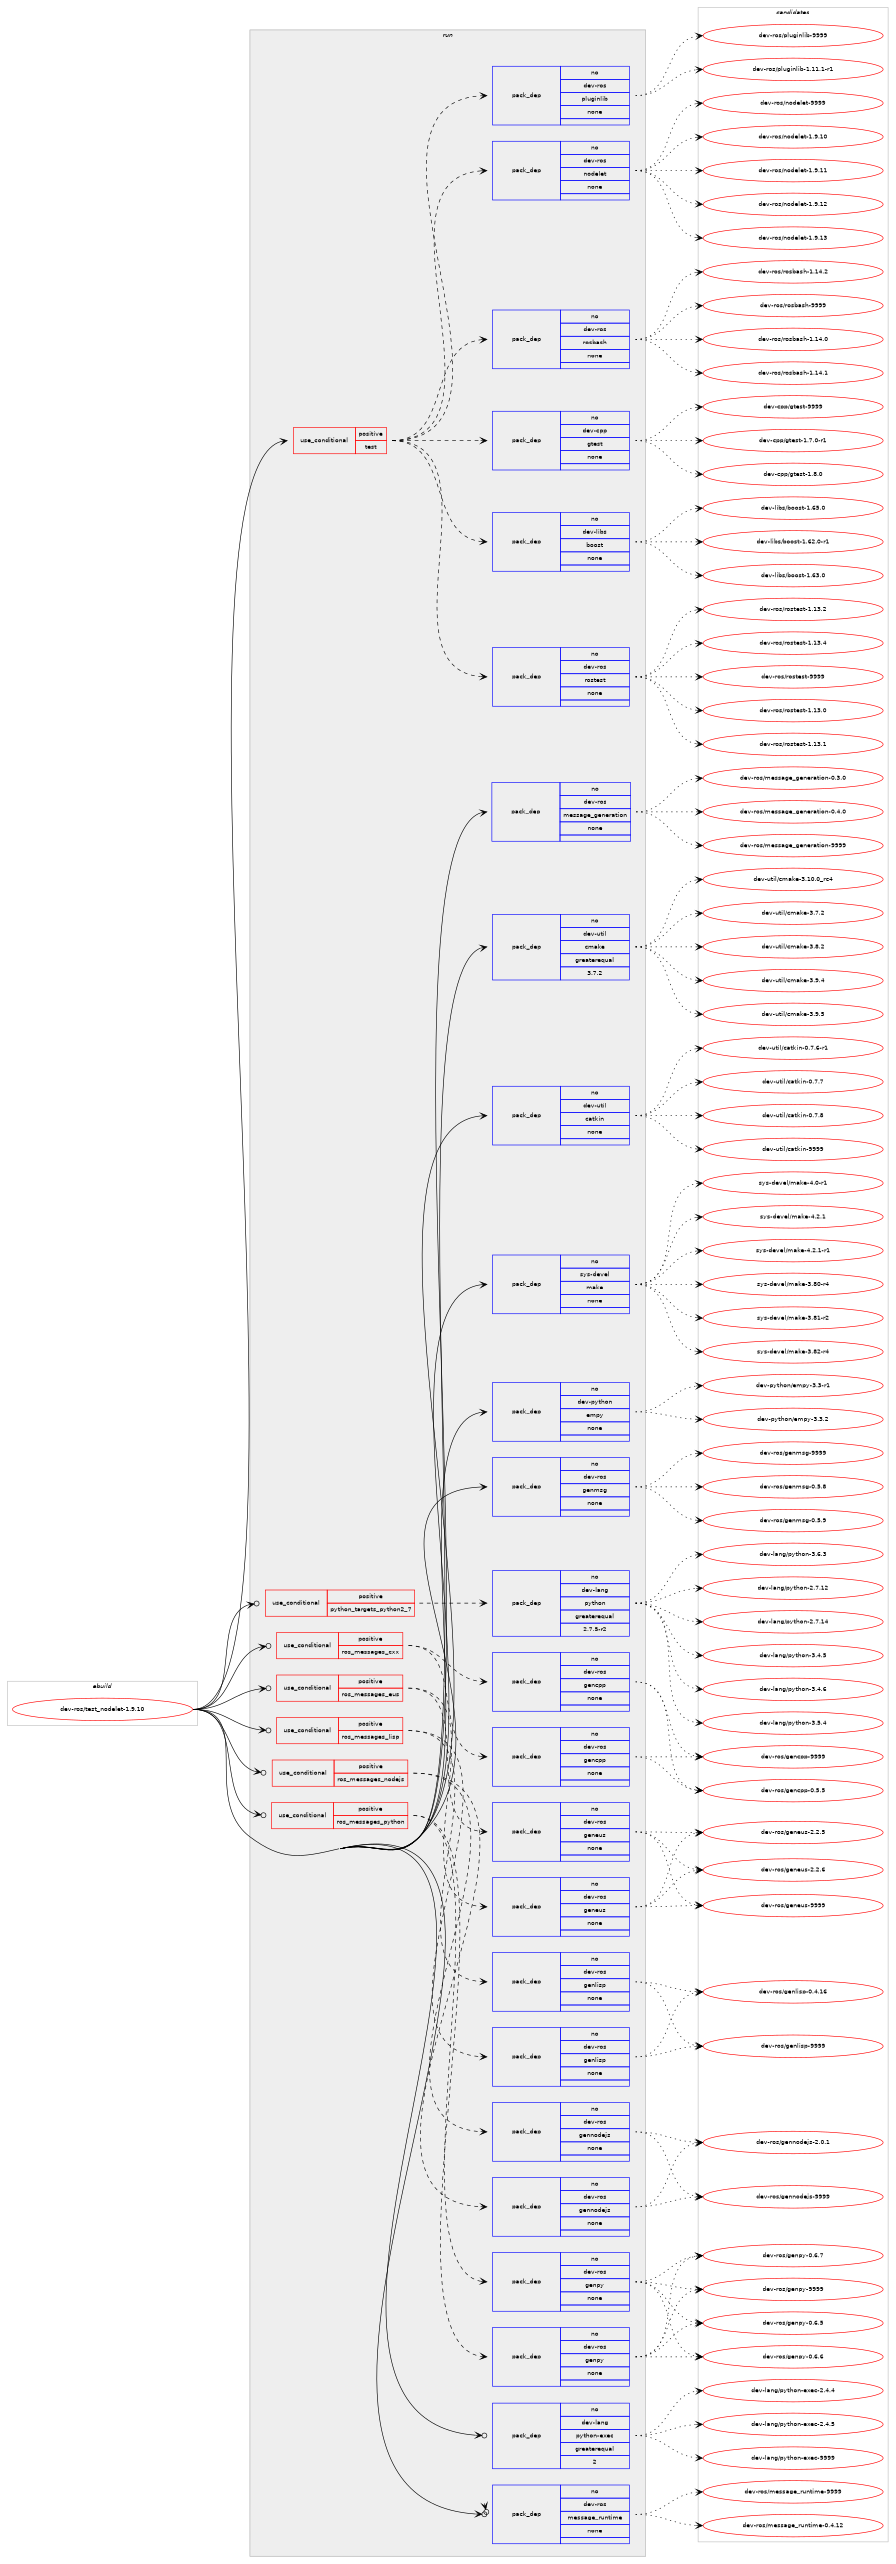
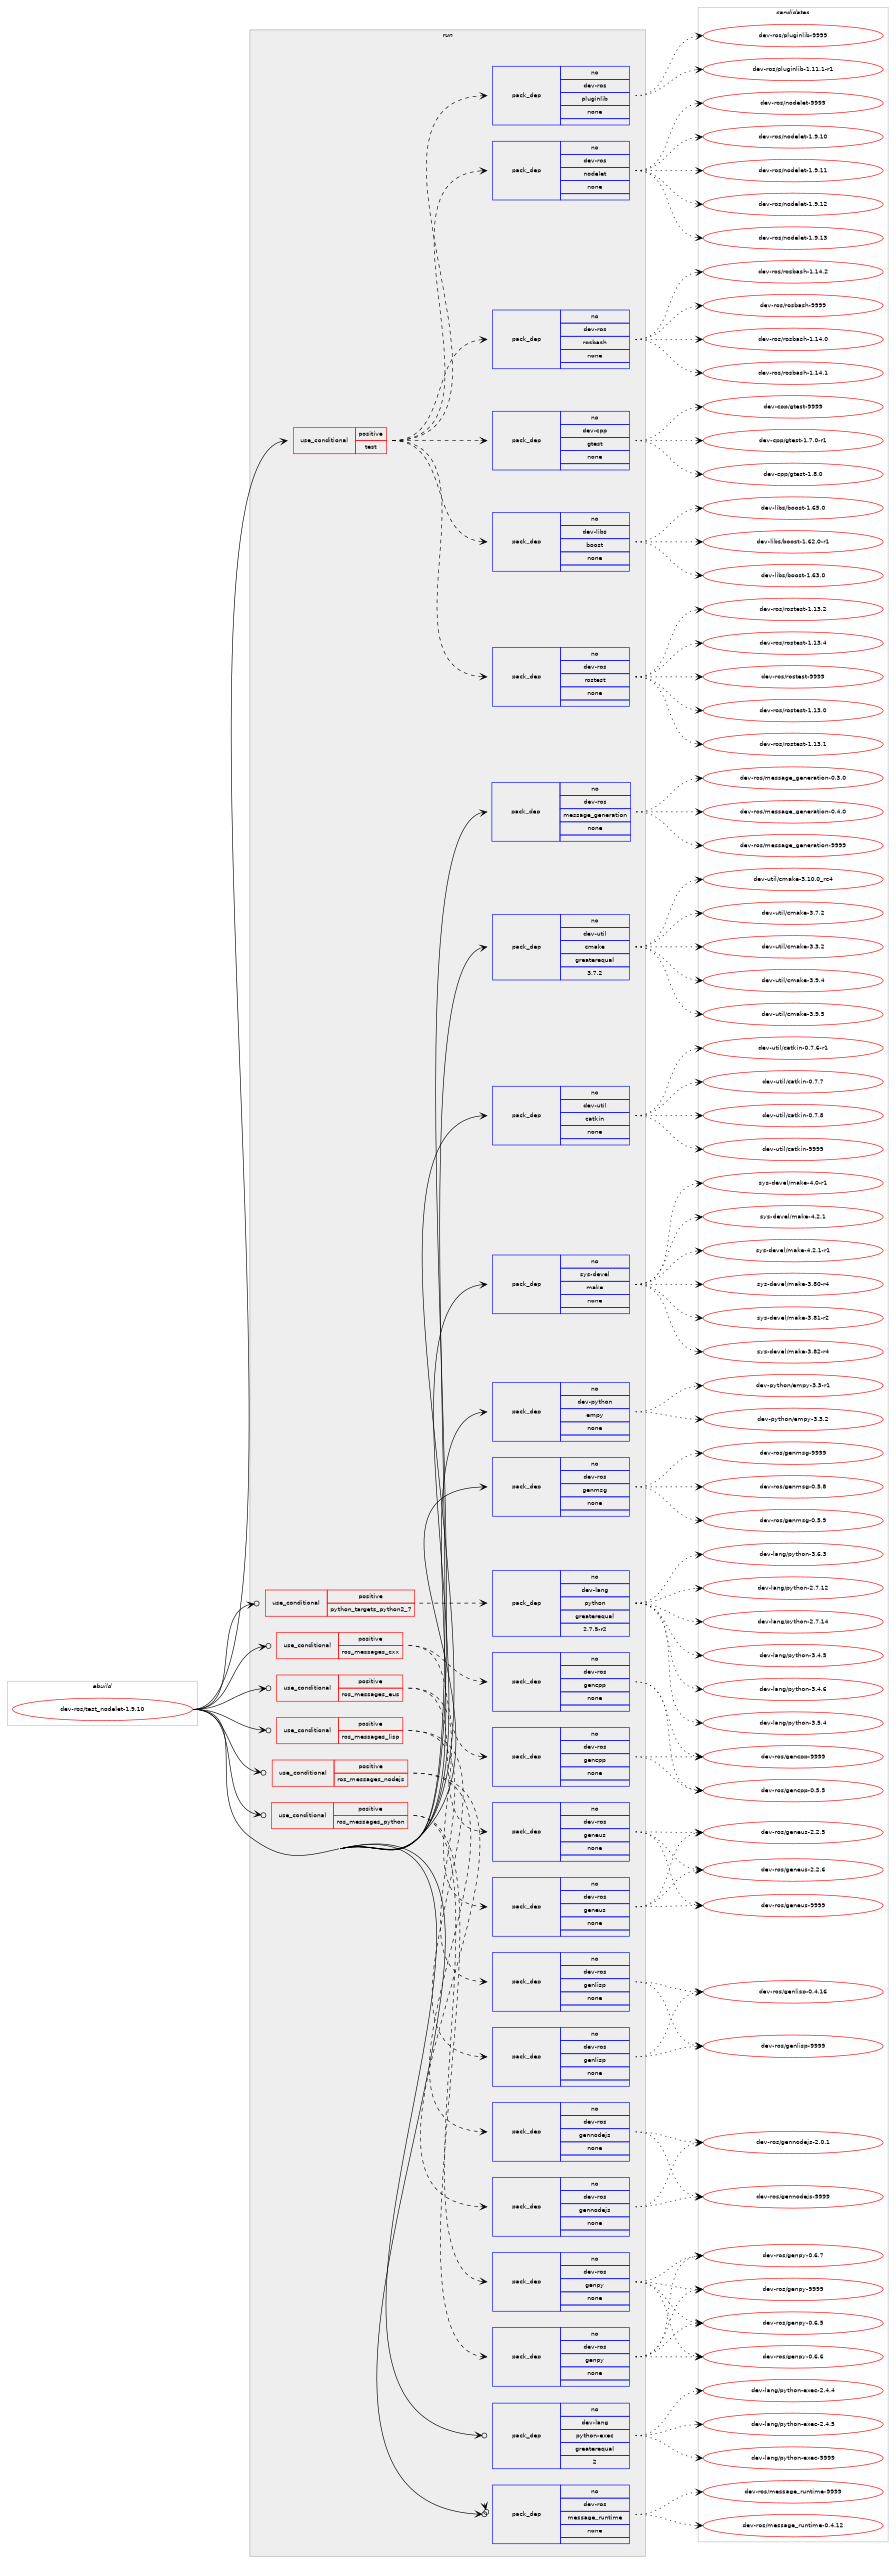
node "dev-util/cmake-3.8.2": label "dev-util/cmake-3.8.2" -> "dev-util/cmake-3.3.2"
